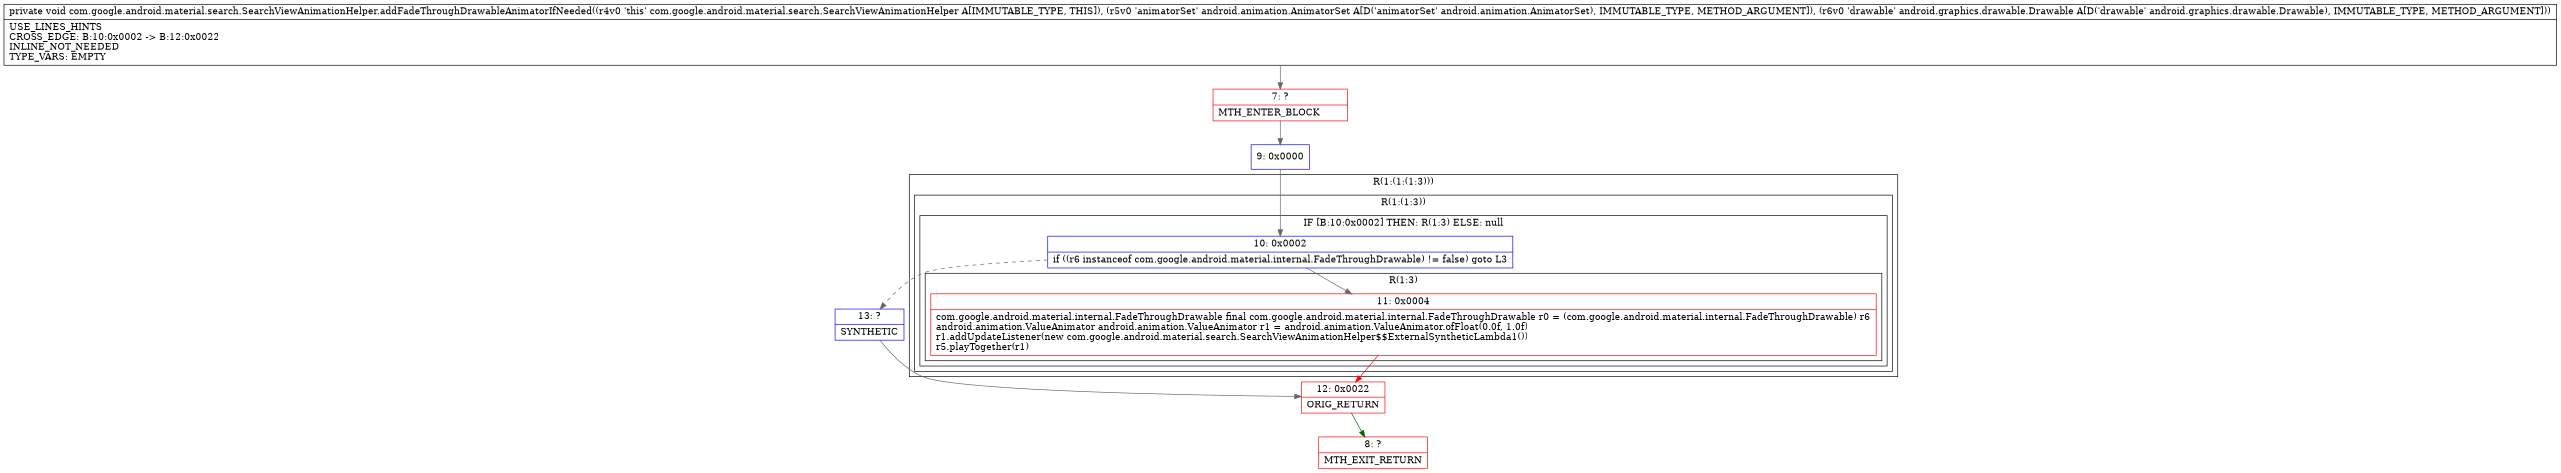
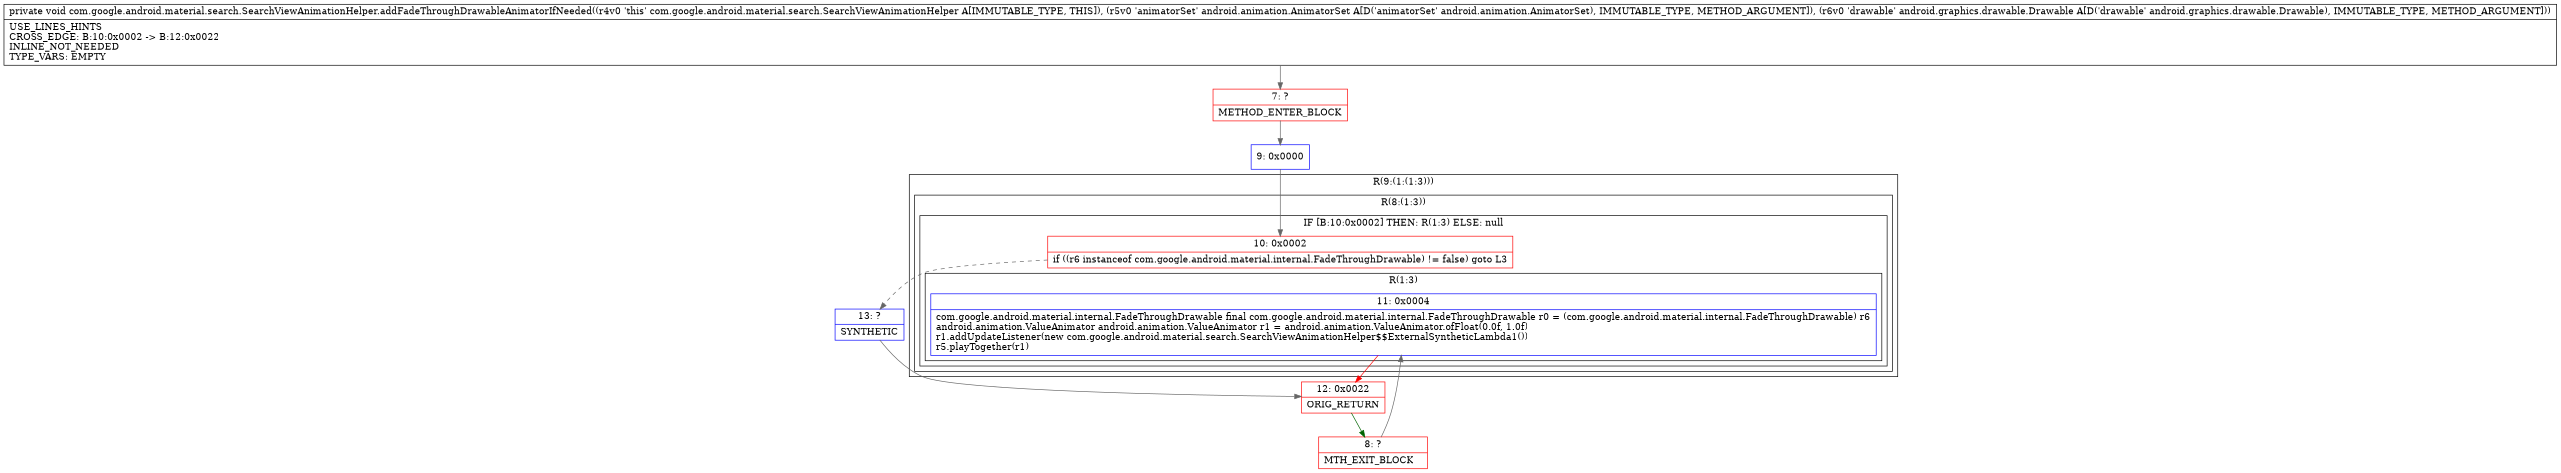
node "7: ?": text "MTH_ENTER_BLOCK" -> "METHOD_ENTER_BLOCK"
cluster "R(1:(1:(1:3)))": label "R(1:(1:(1:3)))" -> "R(9:(1:(1:3)))"
cluster "R(1:(1:3))": label "R(1:(1:3))" -> "R(8:(1:3))"
node "10: 0x0002": color blue -> red
edge "10: 0x0002" -> "11: 0x0004": now "8: ?" -> "11: 0x0004"
node "11: 0x0004": color red -> blue
node "8: ?": text "MTH_EXIT_RETURN" -> "MTH_EXIT_BLOCK"
